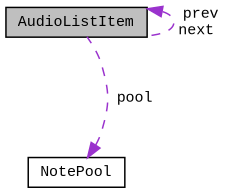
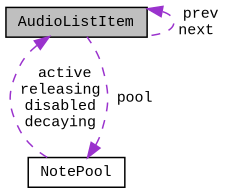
edge "NotePool" -> "AudioListItem": added, label "active releasing disabled decaying"
